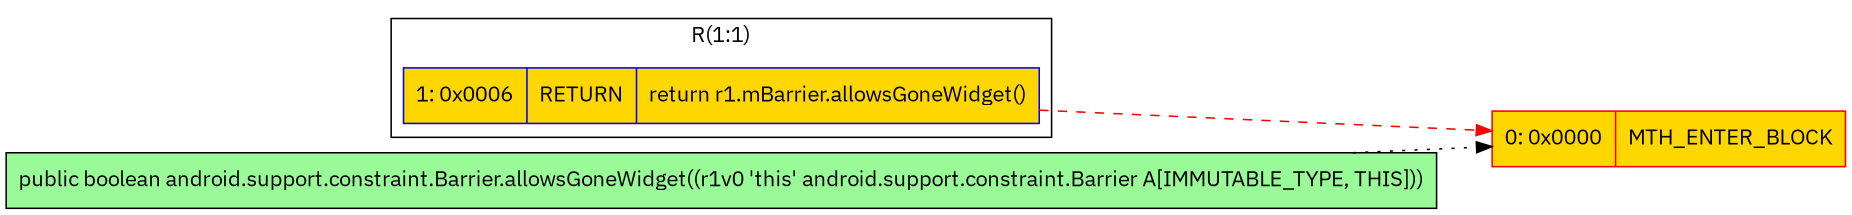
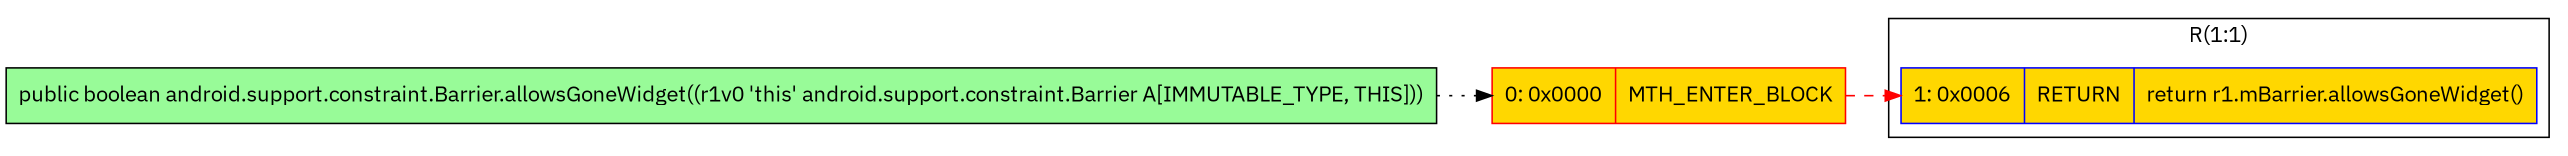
edge "1: 0x0006" -> "0: 0x0000": reversed
